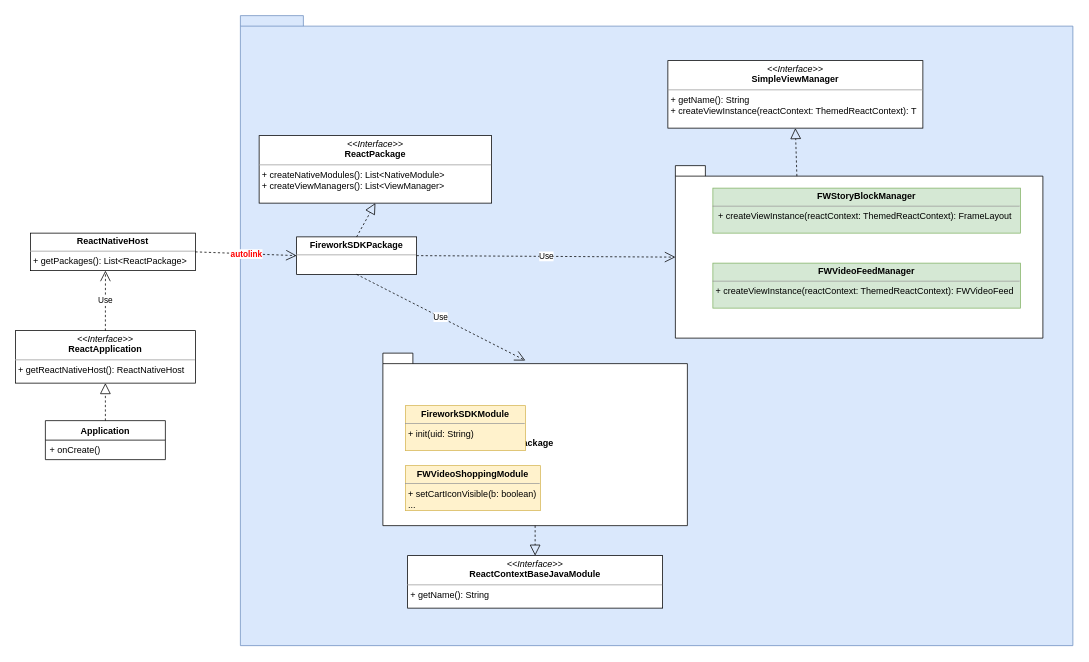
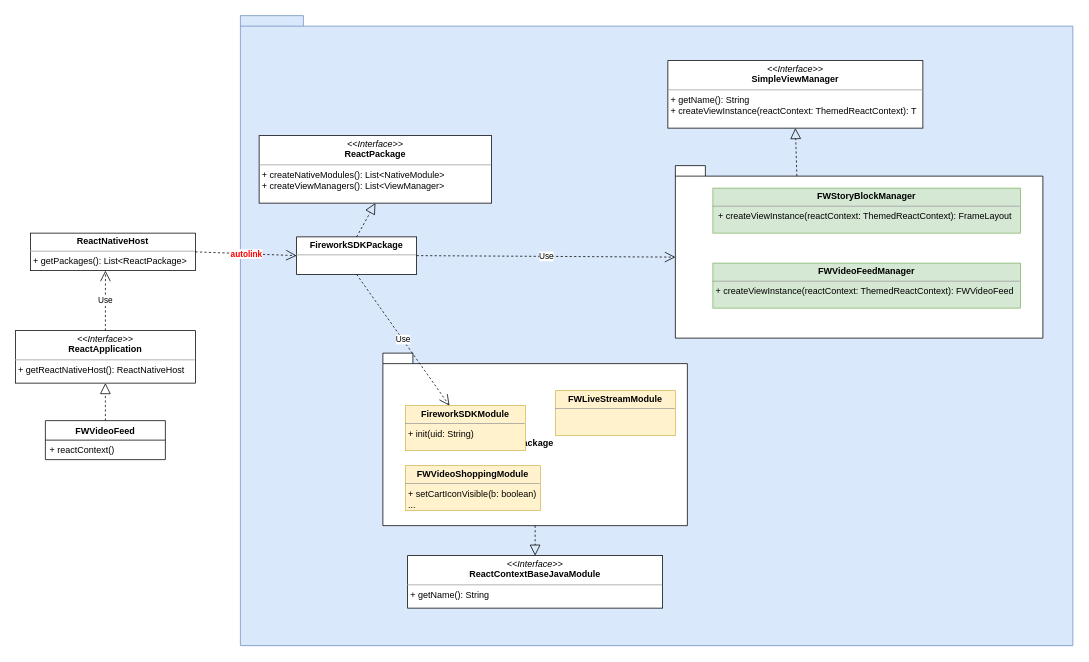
edge "FireworkSDKPackage" -> "package": now "FireworkSDKPackage" -> "FireworkSDKModule + init(uid: String)"
node "FWLiveStreamModule": added
node "Application": label "Application" -> "FWVideoFeed"
node "+ onCreate()": label "+ onCreate()" -> "+ reactContext()"
